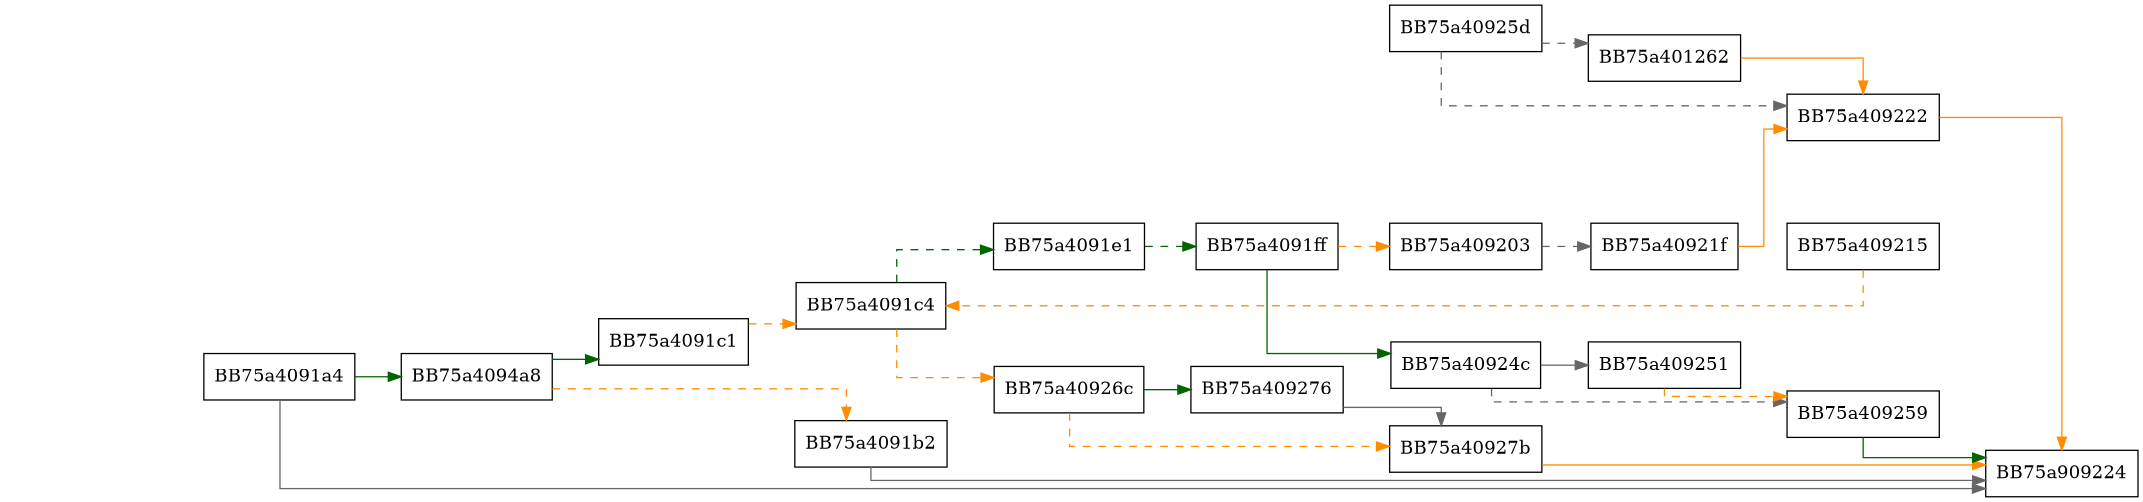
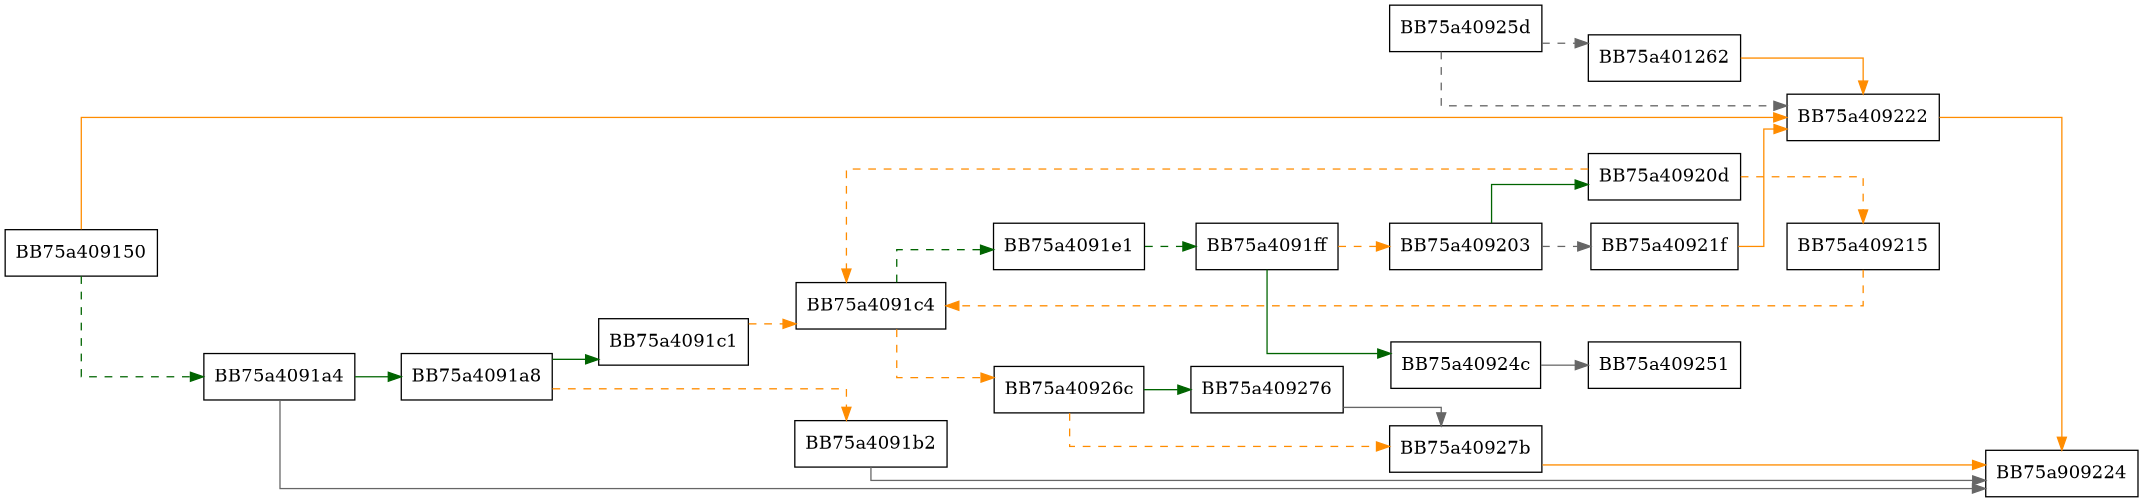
node "BB75a40920d": added
node "BB75a409150": added
node "BB75a4094a8": label "BB75a4094a8" -> "BB75a4091a8"
node "BB75a409259": removed
